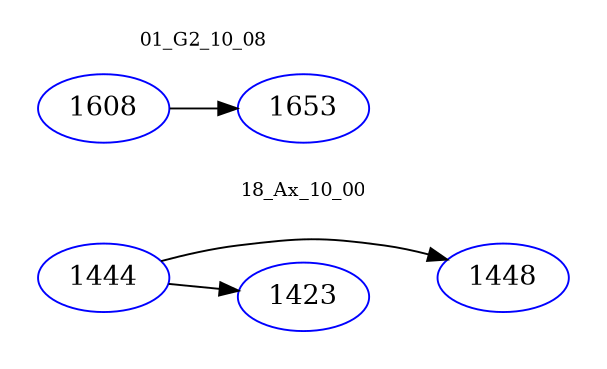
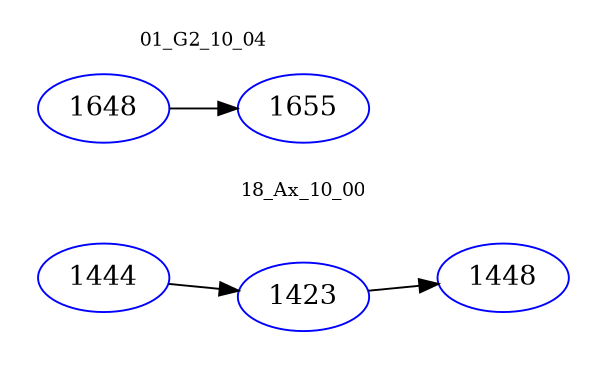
cluster "01_G2_10_08": label "01_G2_10_08" -> "01_G2_10_04"
node "1608": label "1608" -> "1648"
node "1653": label "1653" -> "1655"
edge "1444" -> "1448": now "1423" -> "1448"
